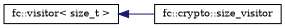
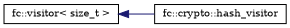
node "fc::crypto::size_visitor": label "fc::crypto::size_visitor" -> "fc::crypto::hash_visitor"
